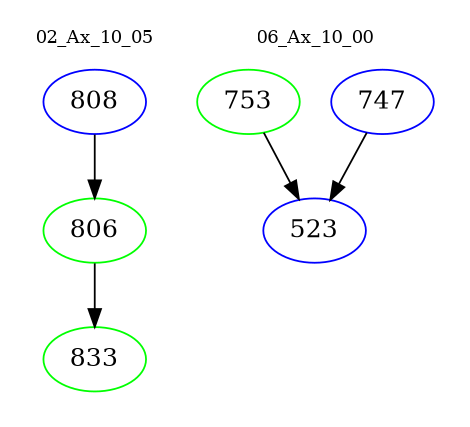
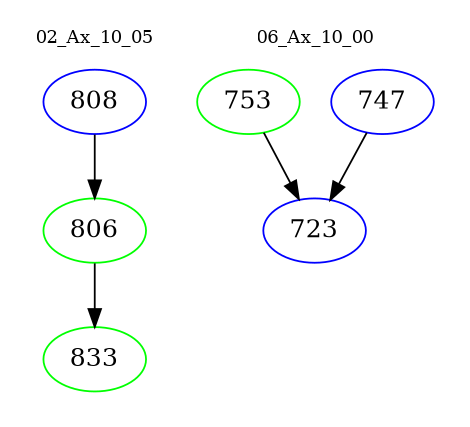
node "523": label "523" -> "723"
